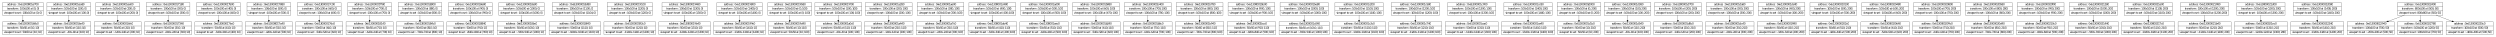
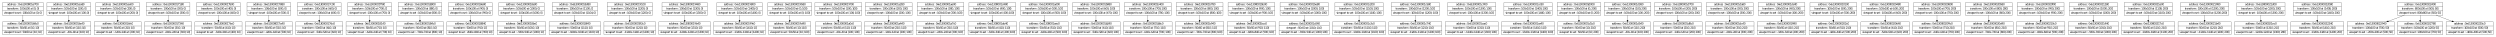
node "address : 0x61300001c040": text "transform : 50x50 at (1010; 110)" -> "viewport : 50x50 at (1010; 110)"
